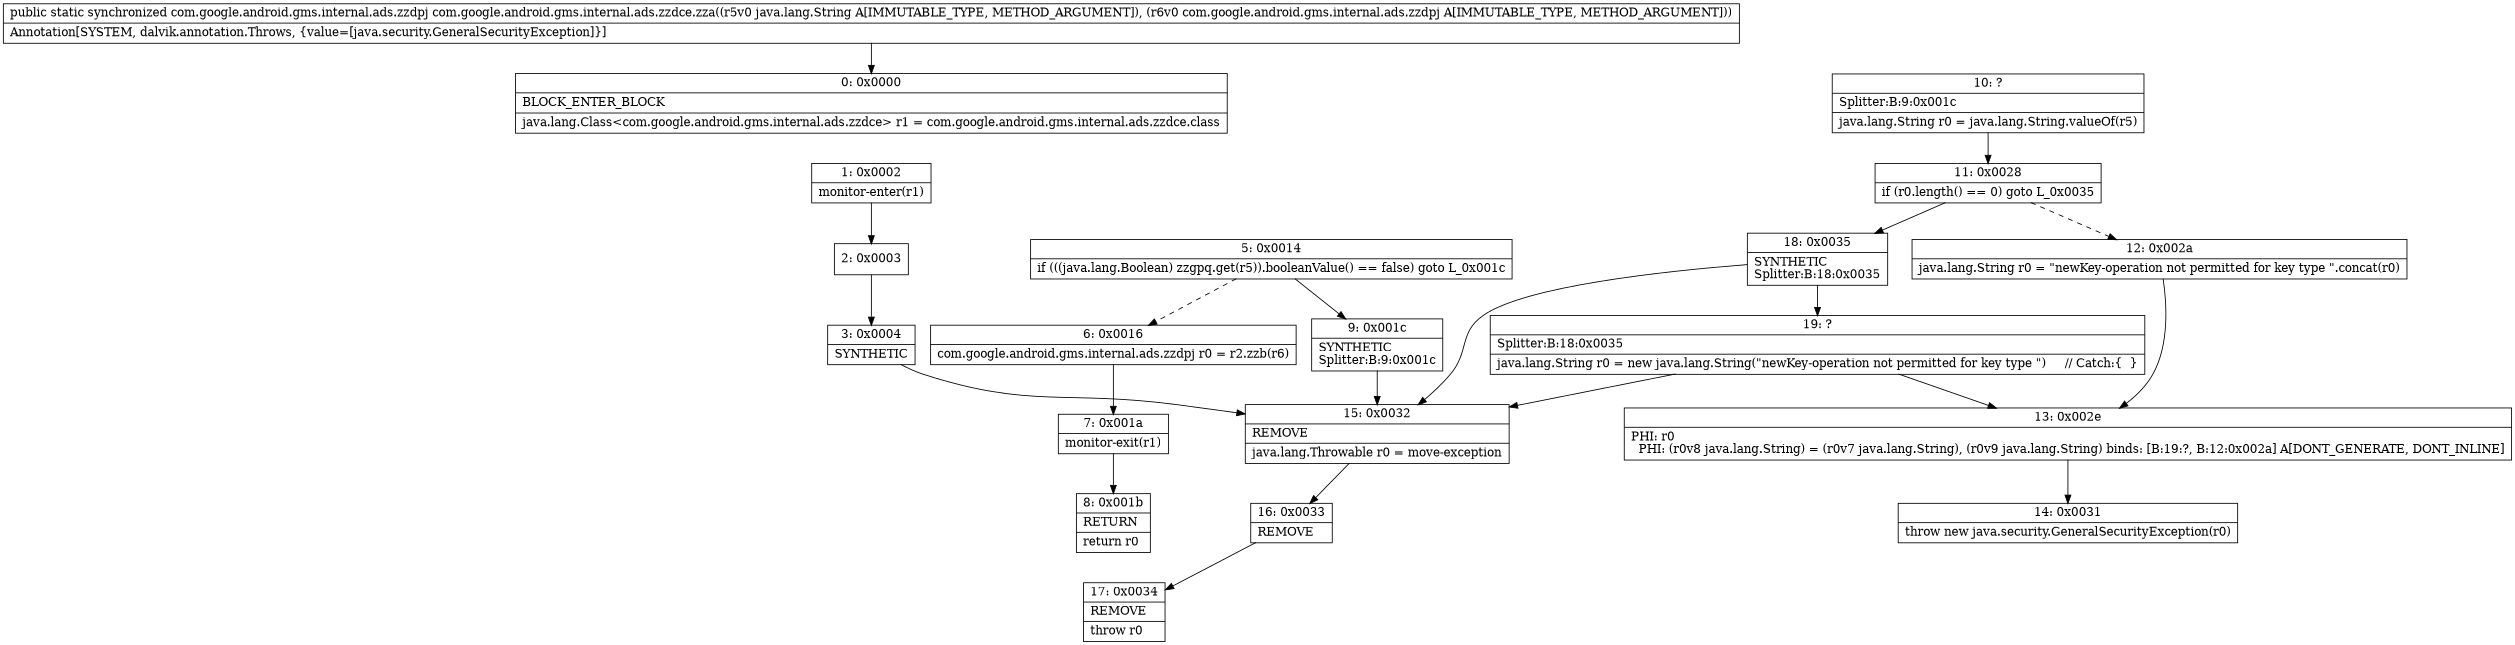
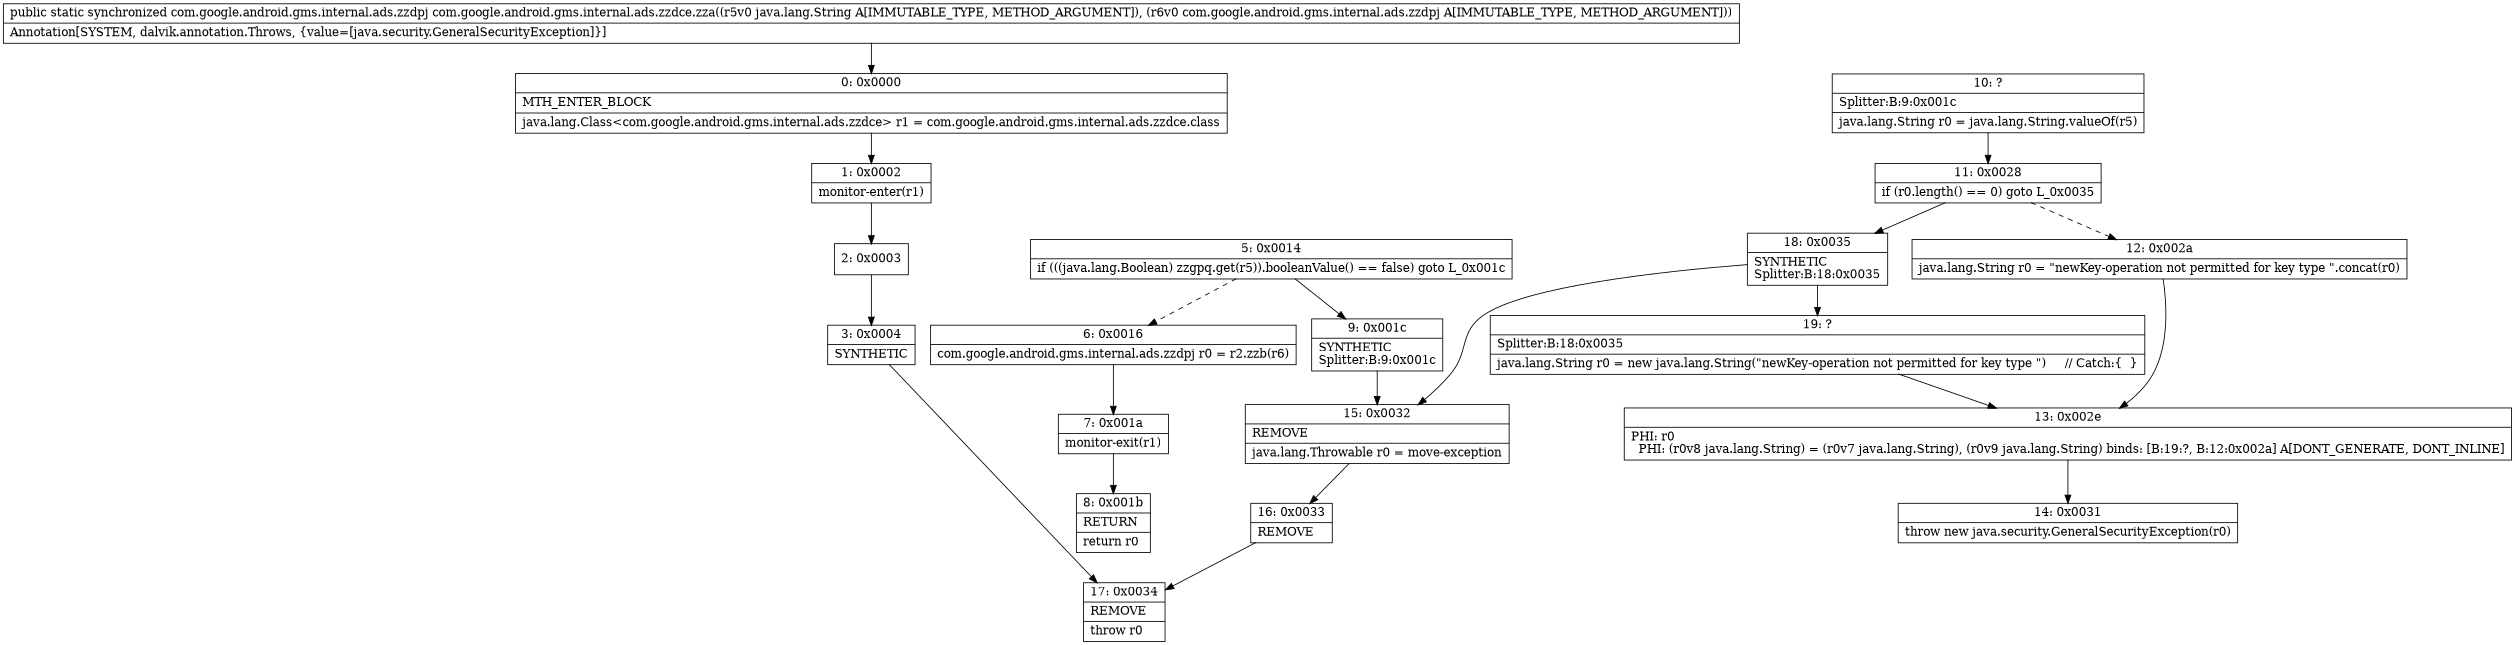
node "0: 0x0000": text "BLOCK_ENTER_BLOCK" -> "MTH_ENTER_BLOCK"
edge "0: 0x0000" -> "1: 0x0002": added
edge "19: ?" -> "15: 0x0032": removed
edge "3: 0x0004" -> "15: 0x0032": now "3: 0x0004" -> "17: 0x0034"
